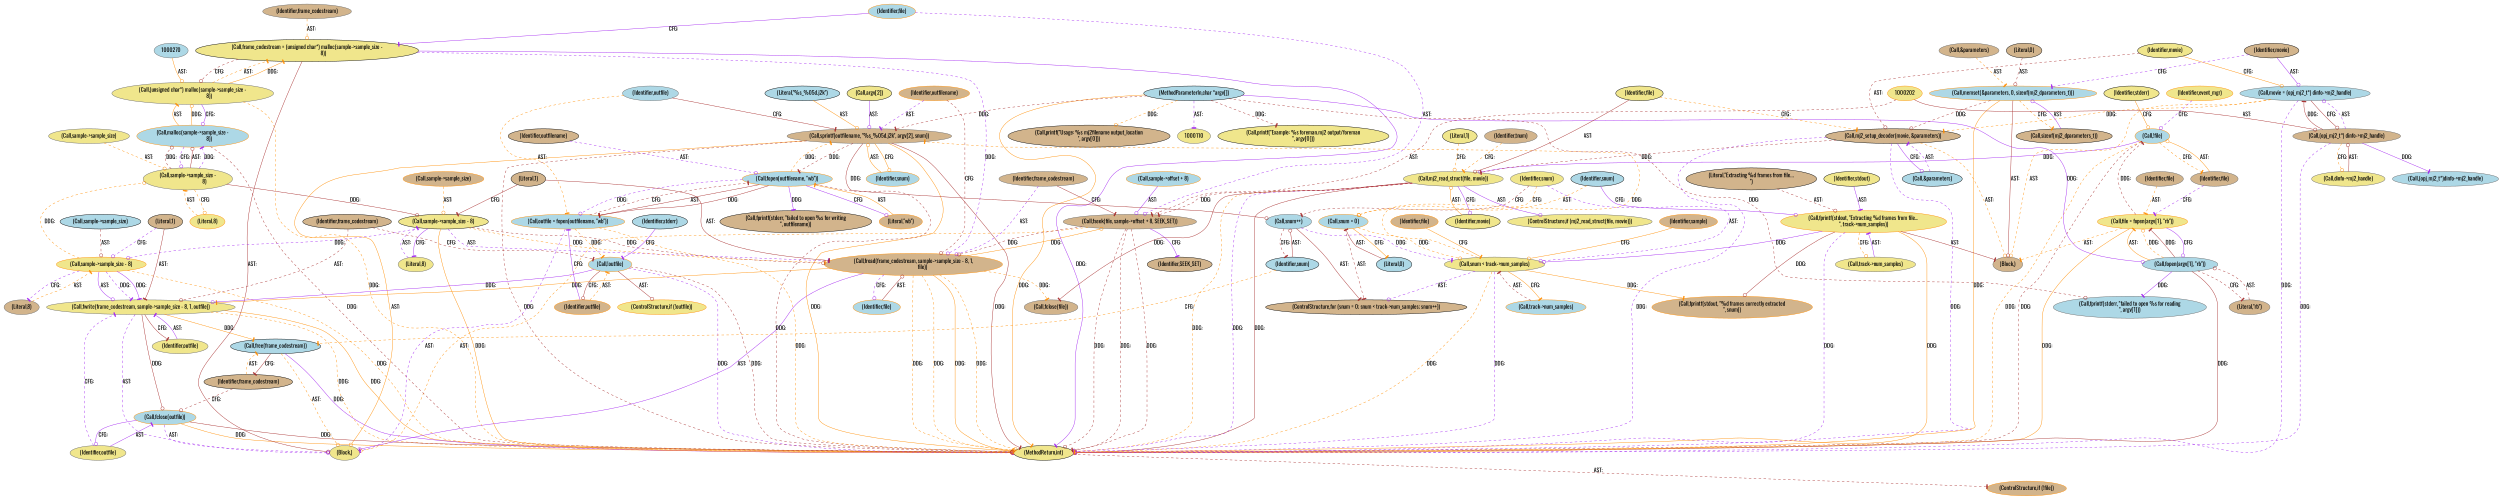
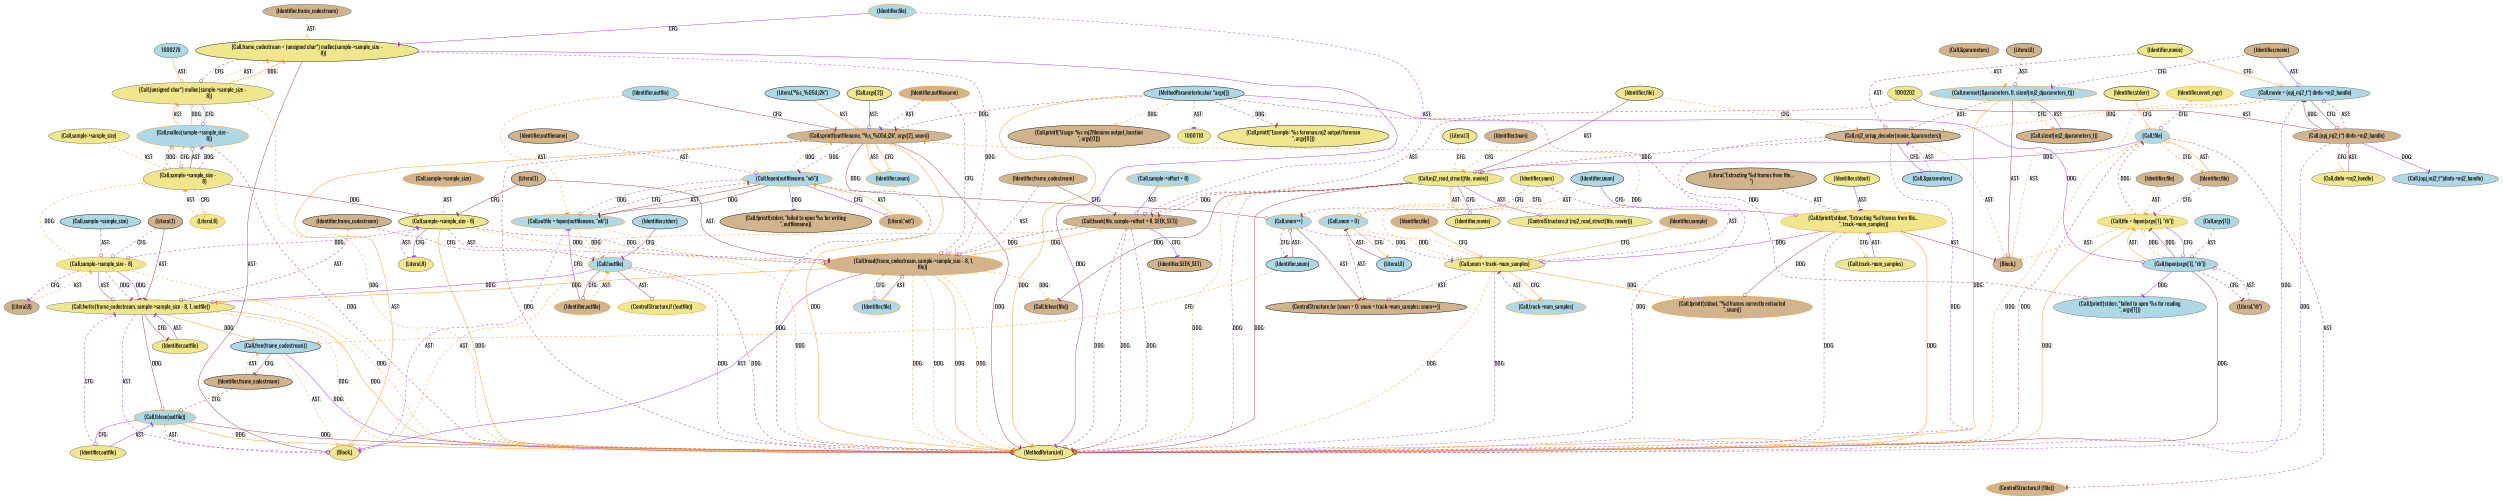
node "1000202": color darkorange -> gray40
edge "(Call,memset(&parameters, 0, sizeof(mj2_dparameters_t)))" -> "(Call,mj2_setup_decoder(movie, &parameters))": label "DDG: " -> "AST: "
edge "(Call,mj2_setup_decoder(movie, &parameters))" -> "(Call,mj2_read_struct(file, movie))": arrowhead tee -> odot
node "(Call,snum++)": color gray40 -> darkorange
node "(Call,argv[1])": added
edge "(MethodReturn,int)" -> "(ControlStructure,if (!file))": now "(Call,!file)" -> "(ControlStructure,if (!file))"
